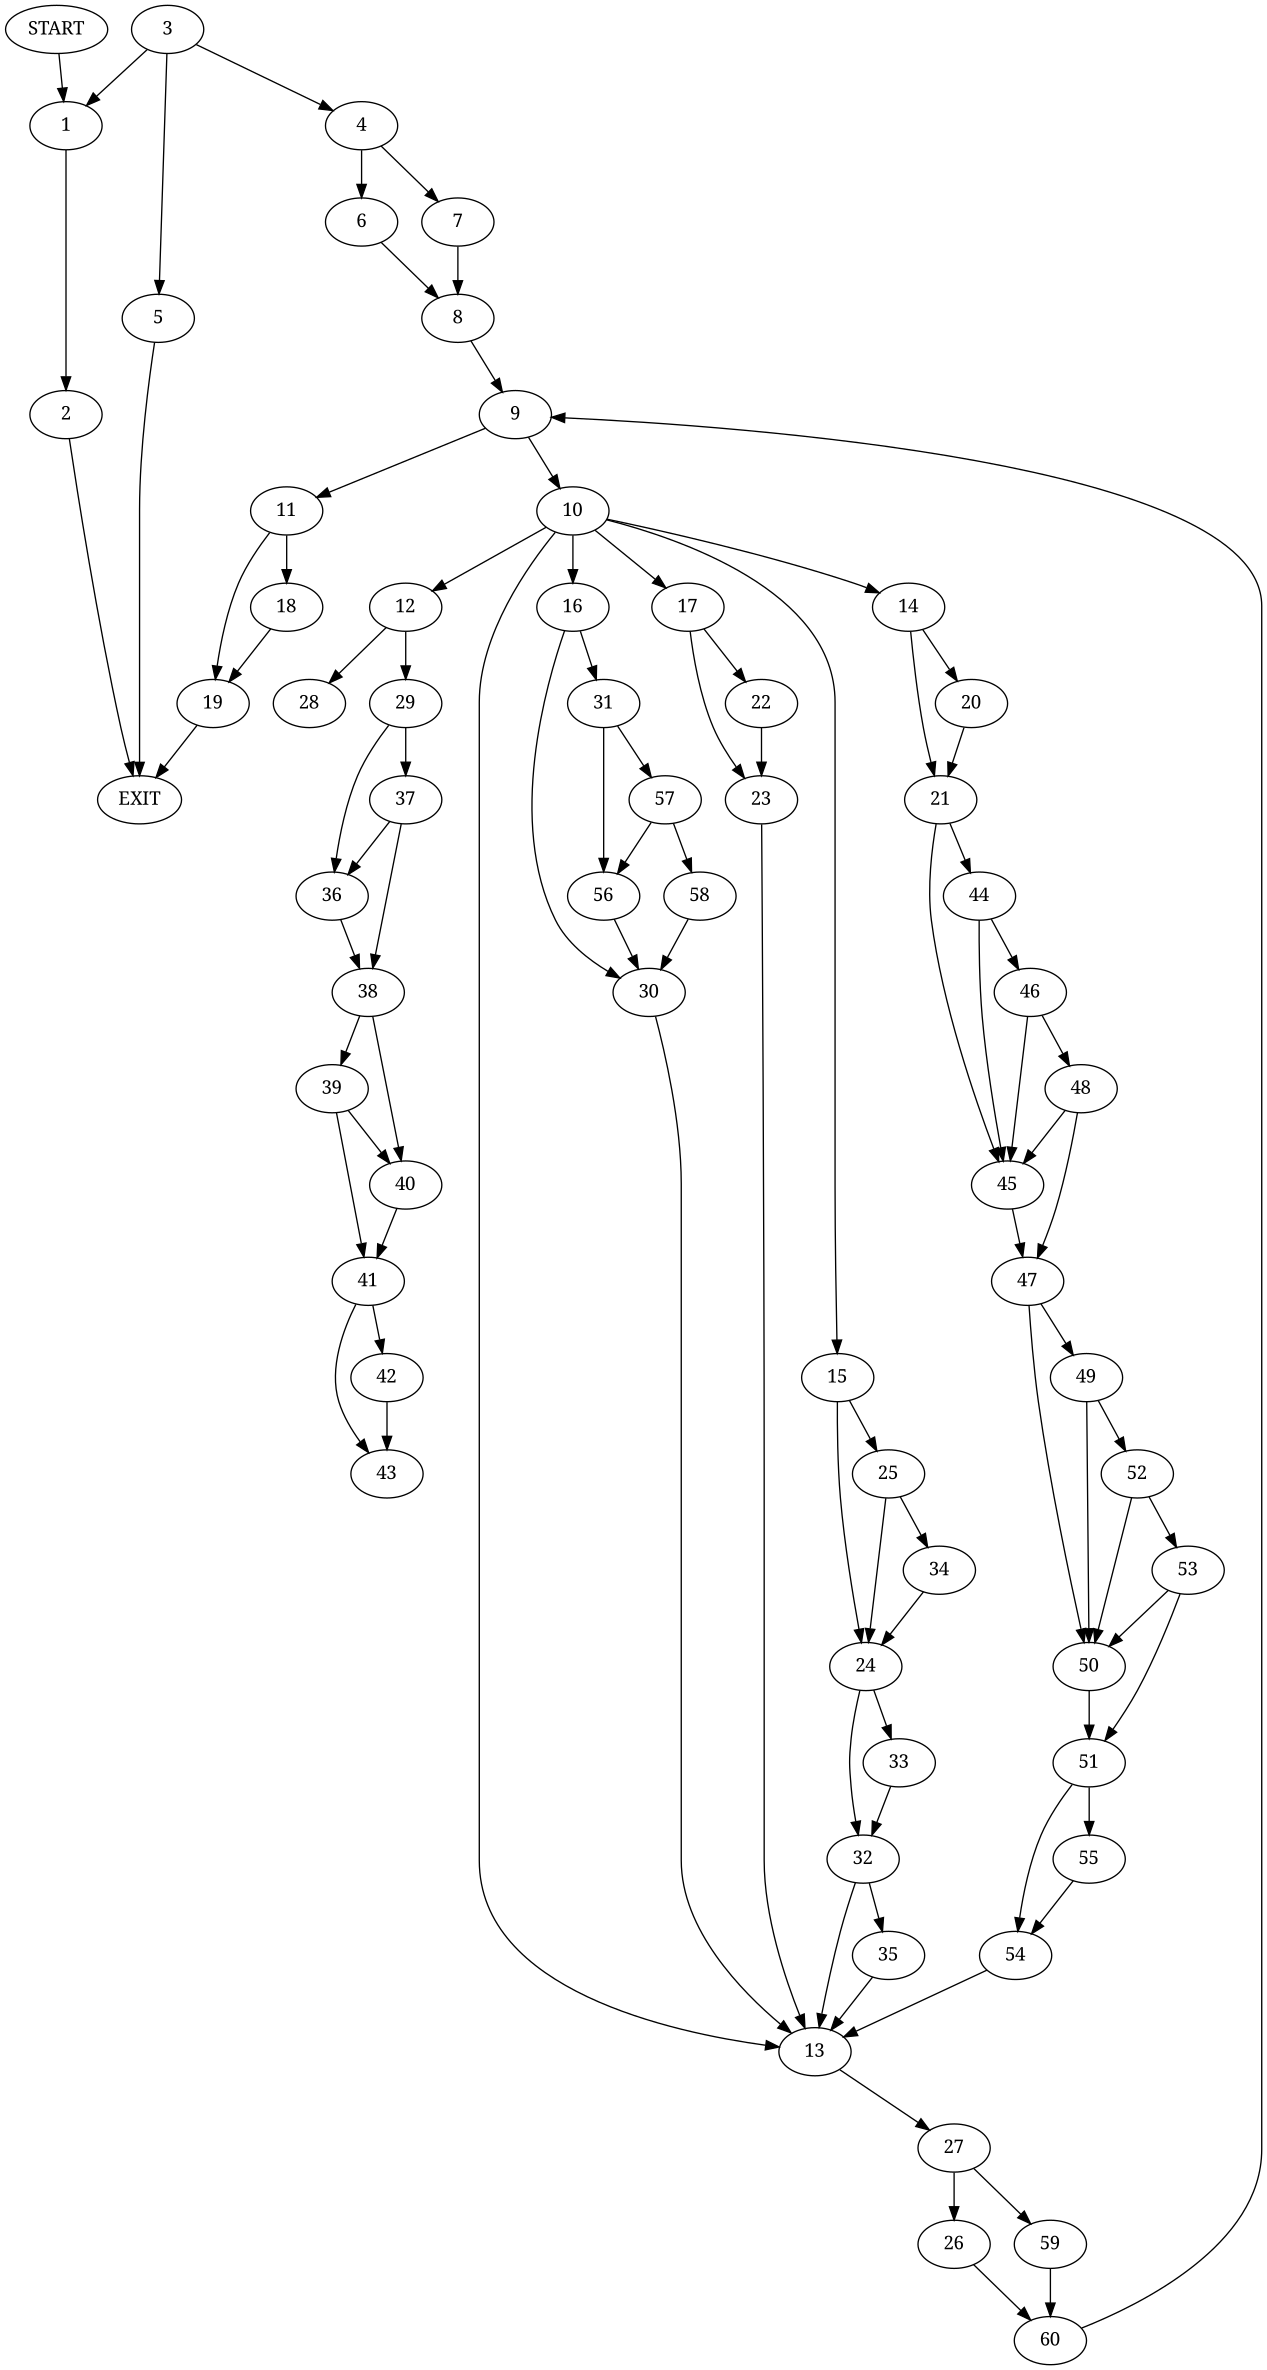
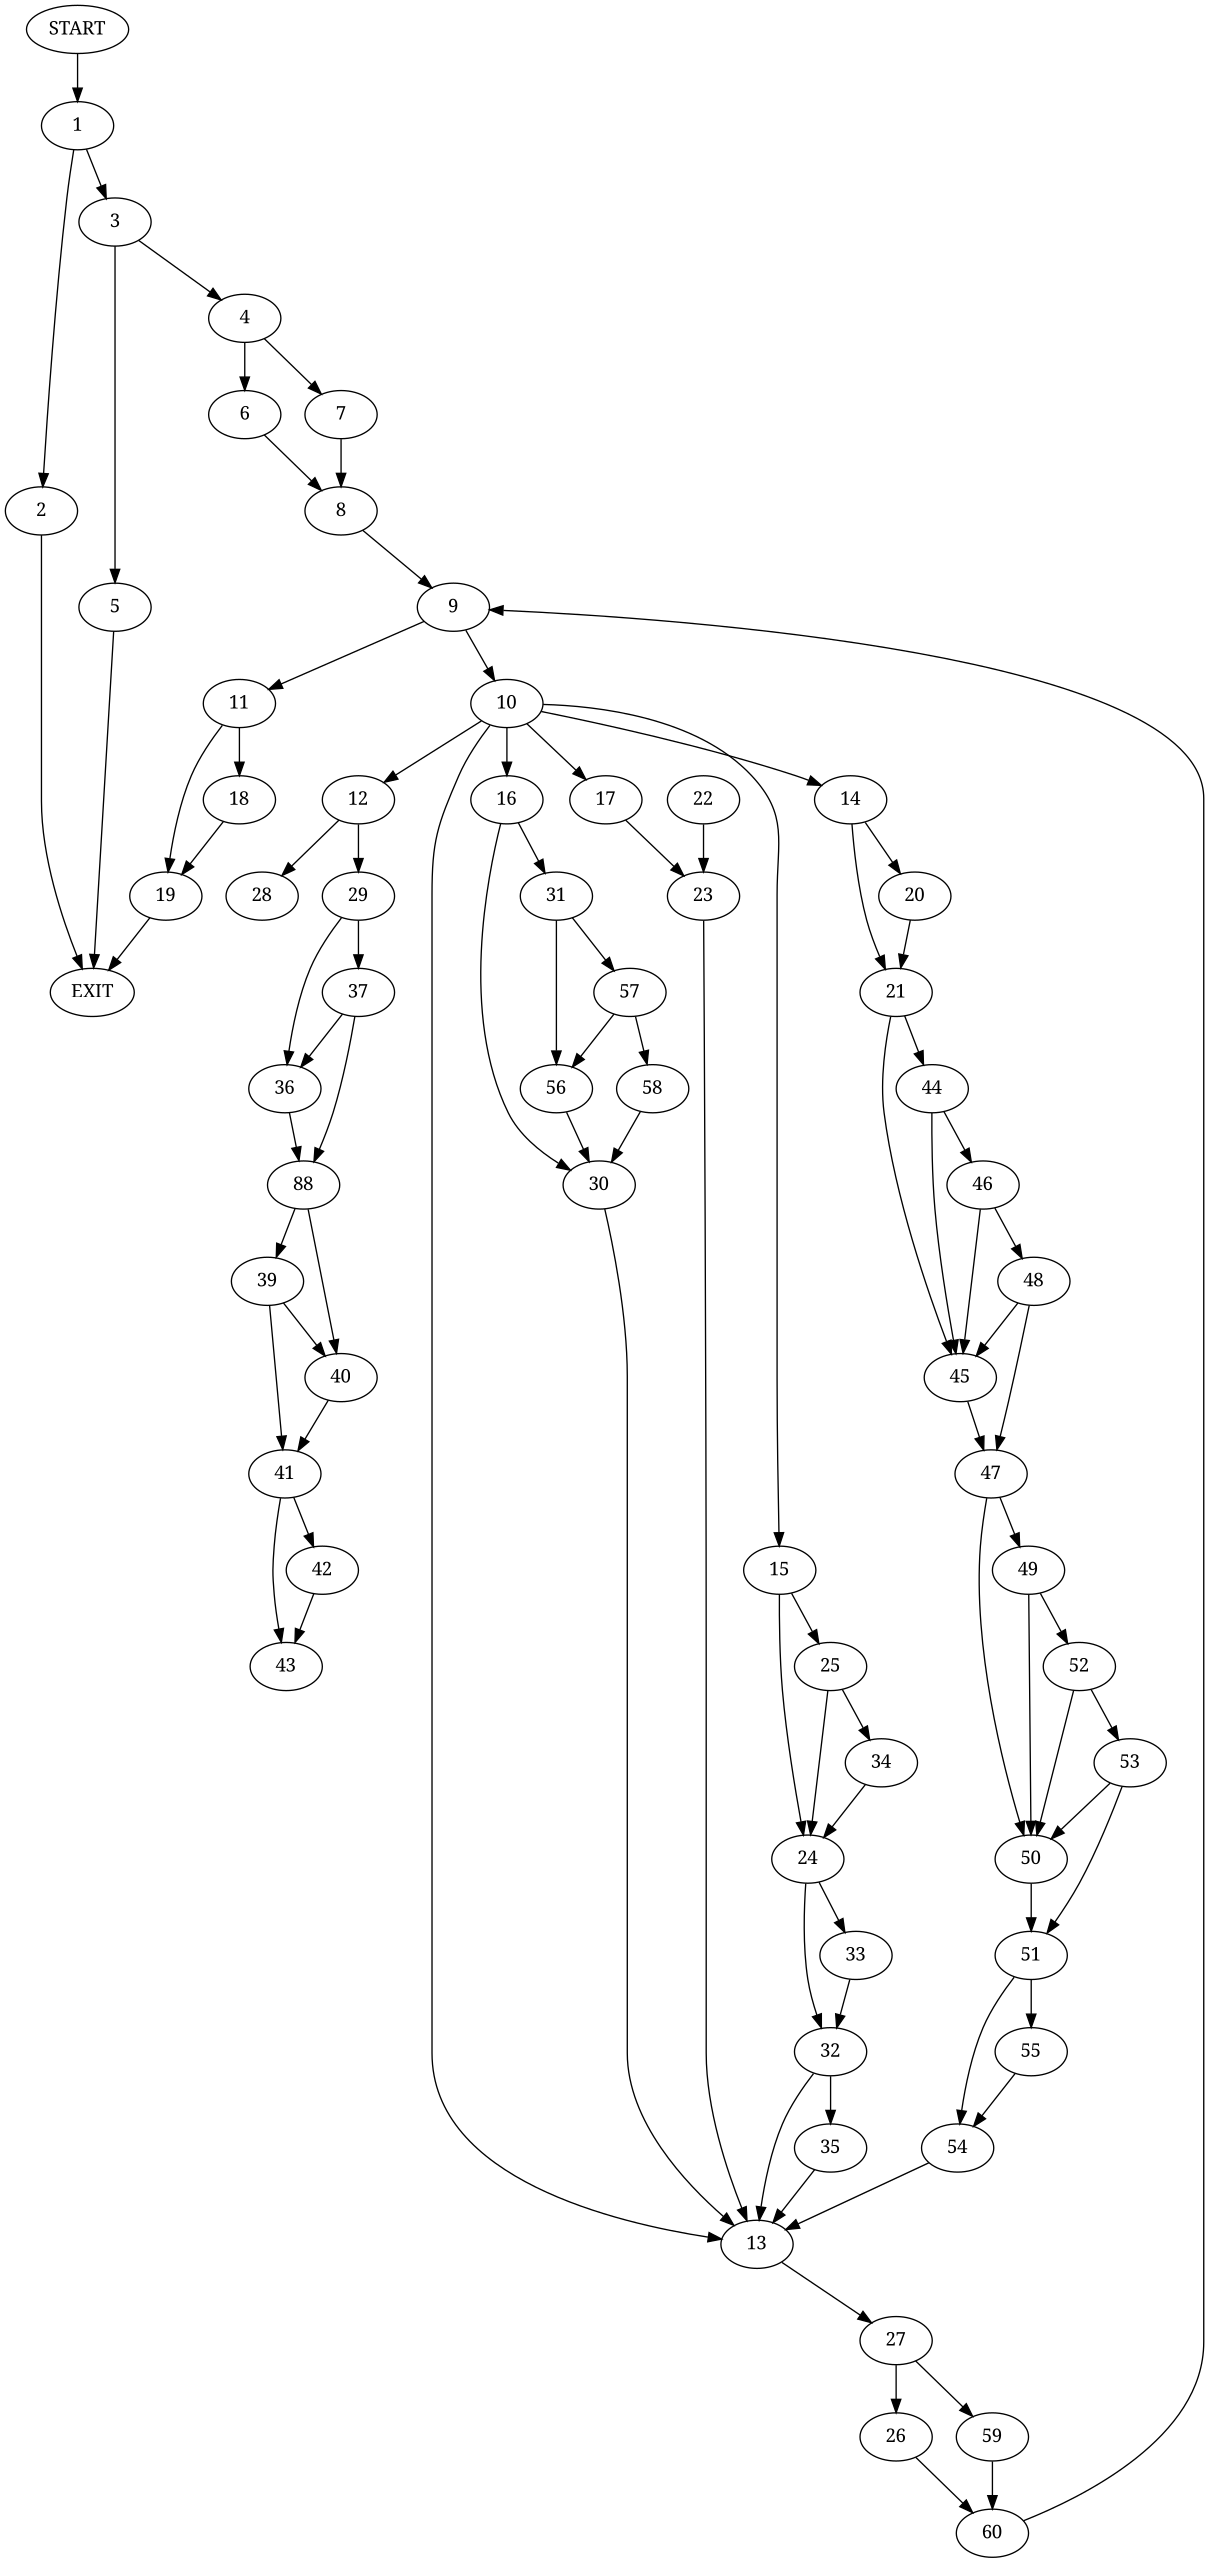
edge "3" -> "1": reversed
edge "17" -> "22": removed
node "38": label "38" -> "88"
